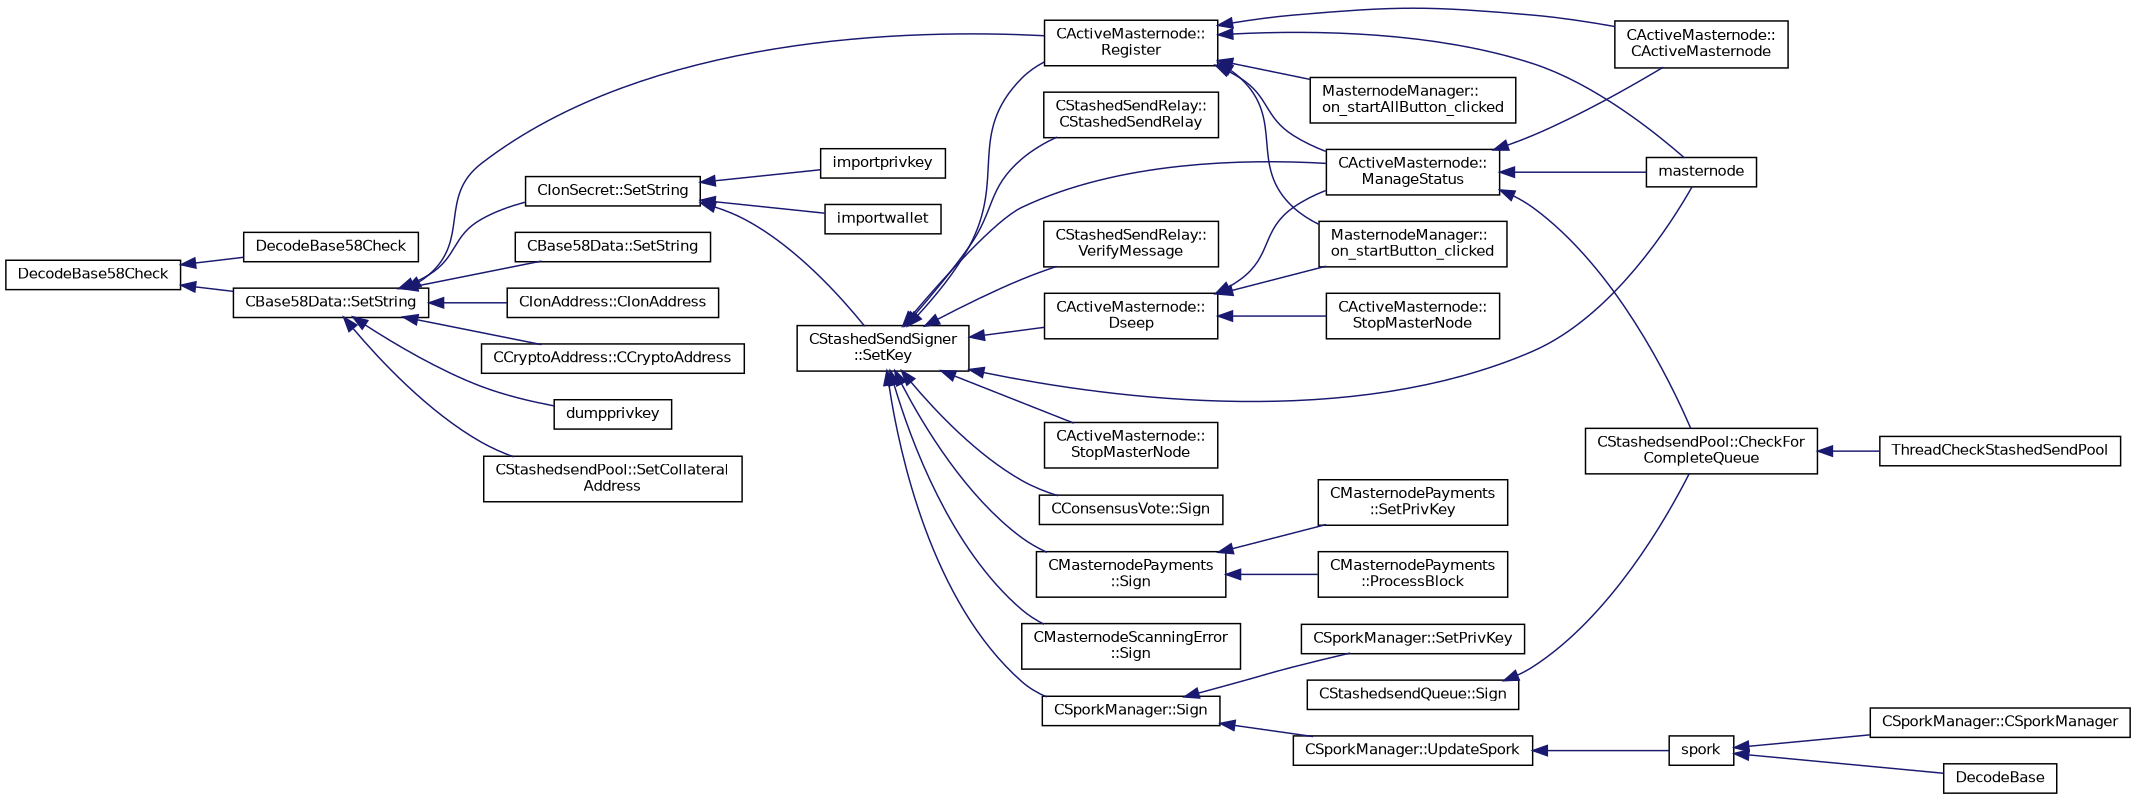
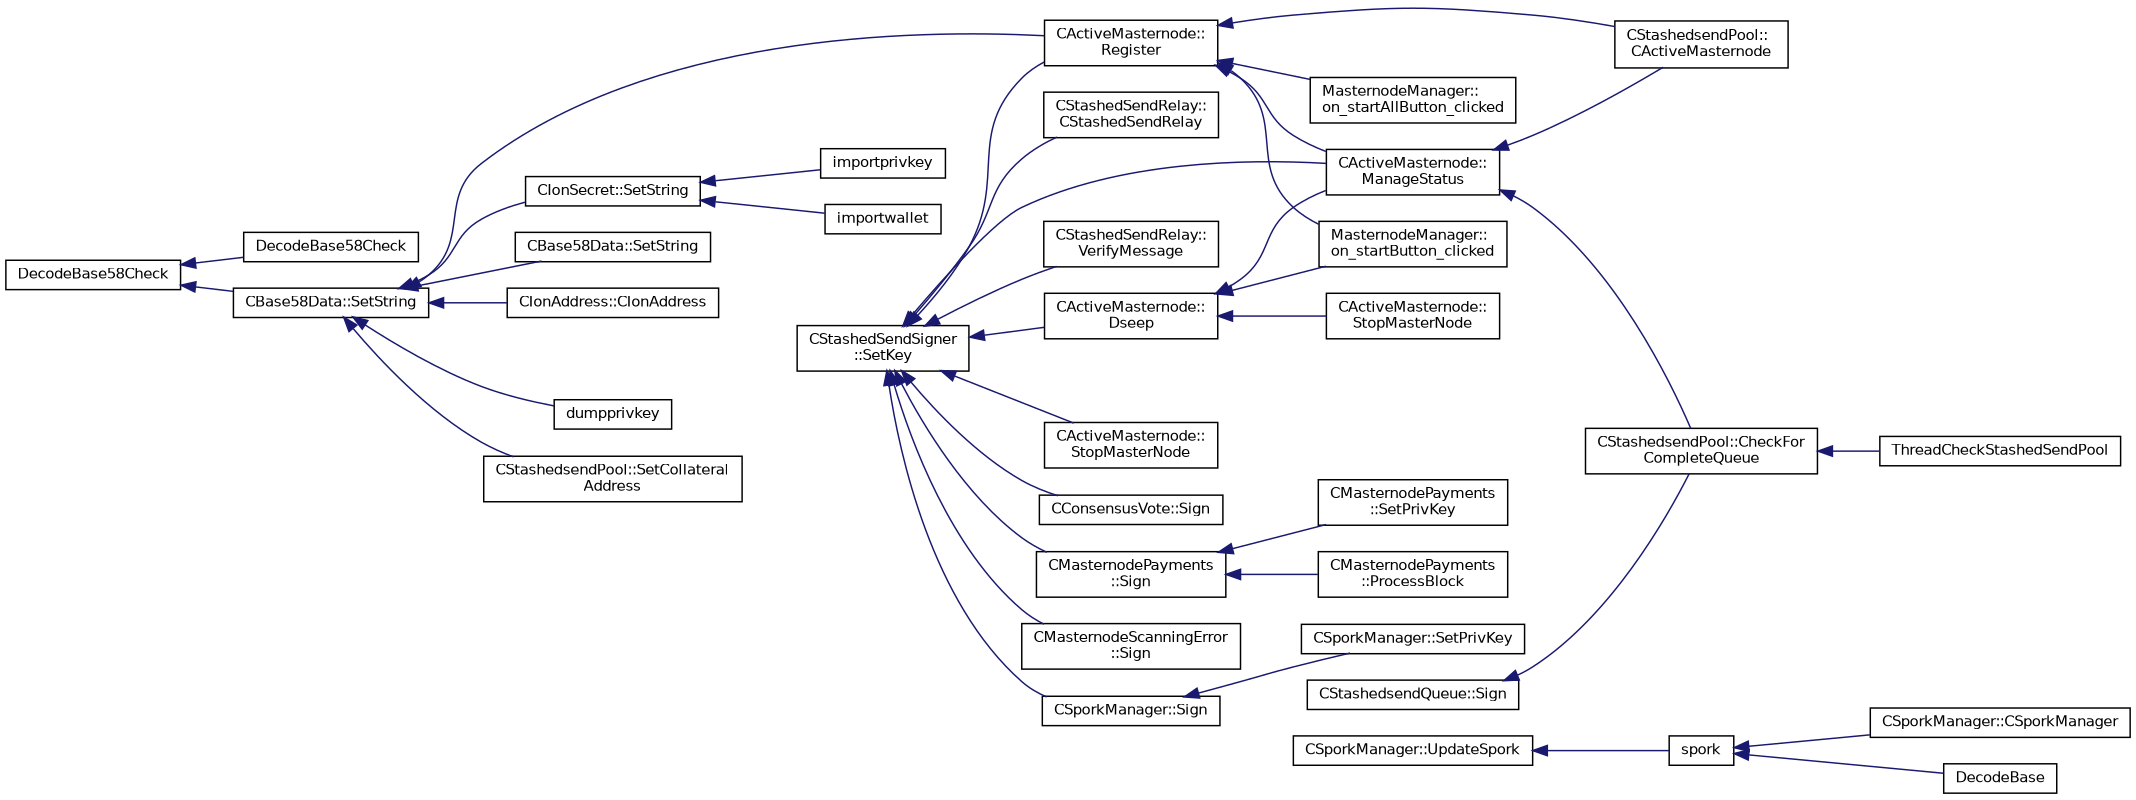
node "CActiveMasternode:: CActiveMasternode": label "CActiveMasternode:: CActiveMasternode" -> "CStashedsendPool:: CActiveMasternode"
node "masternode": removed
edge "CStashedSendSigner ::SetKey" -> "CIonSecret::SetString": removed
node "CCryptoAddress::CCryptoAddress": removed
edge "CSporkManager::UpdateSpork" -> "CSporkManager::Sign": removed
